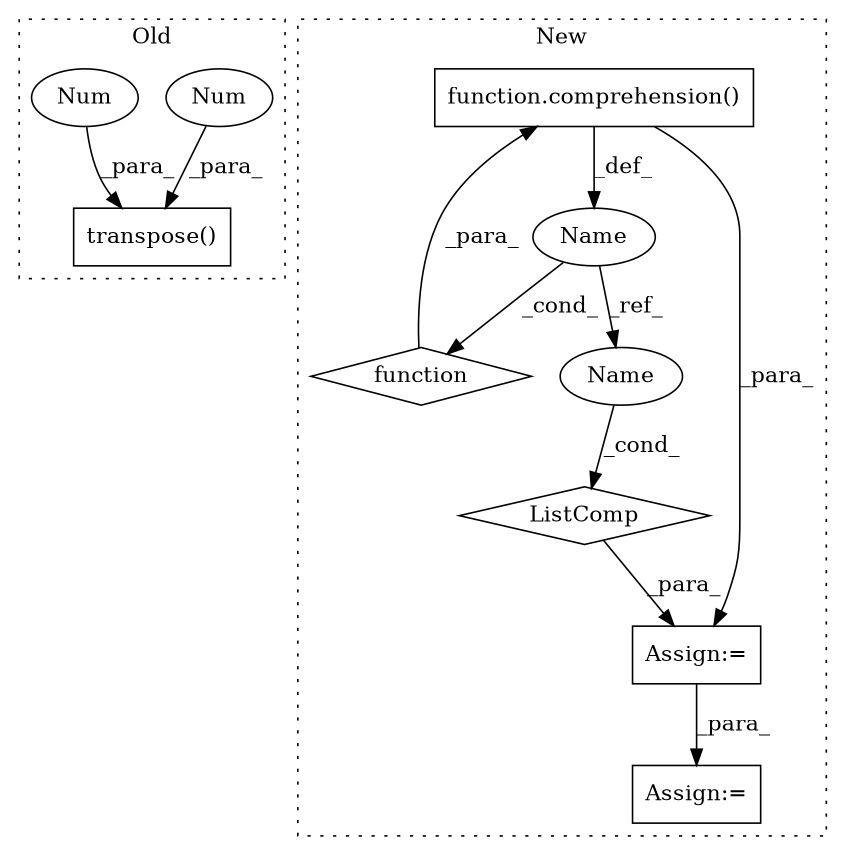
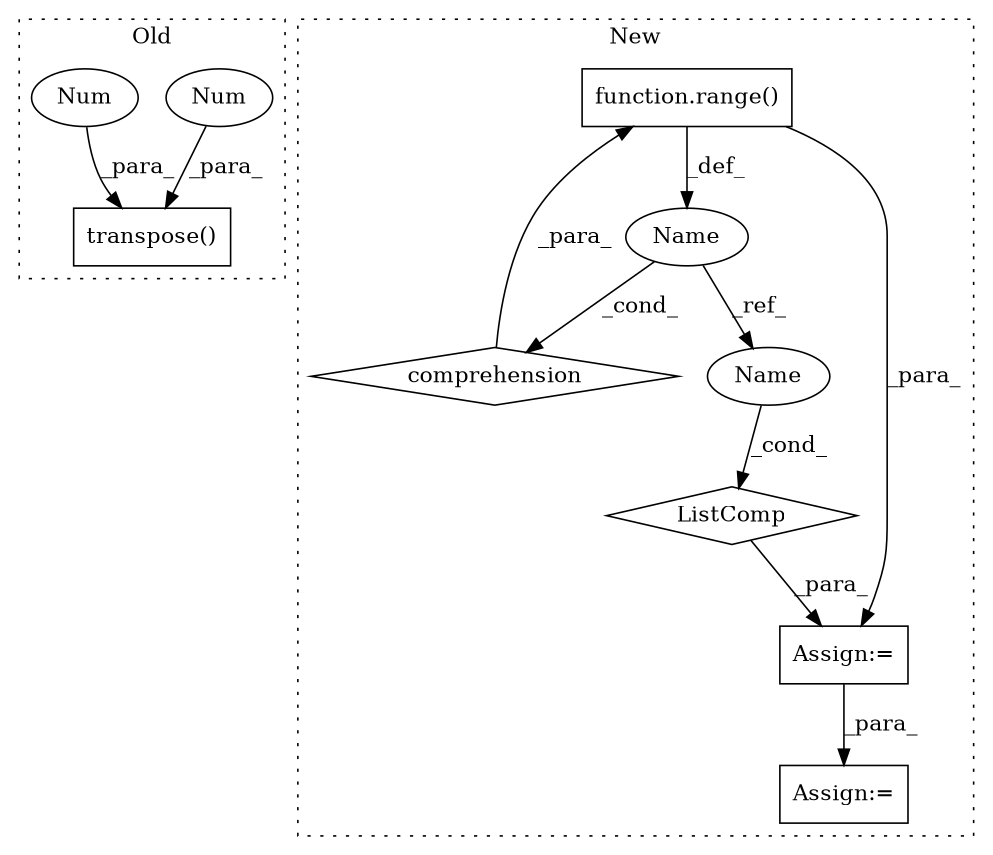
node "function.comprehension()": label "function.comprehension()" -> "function.range()"
node "function": label "function" -> "comprehension"
